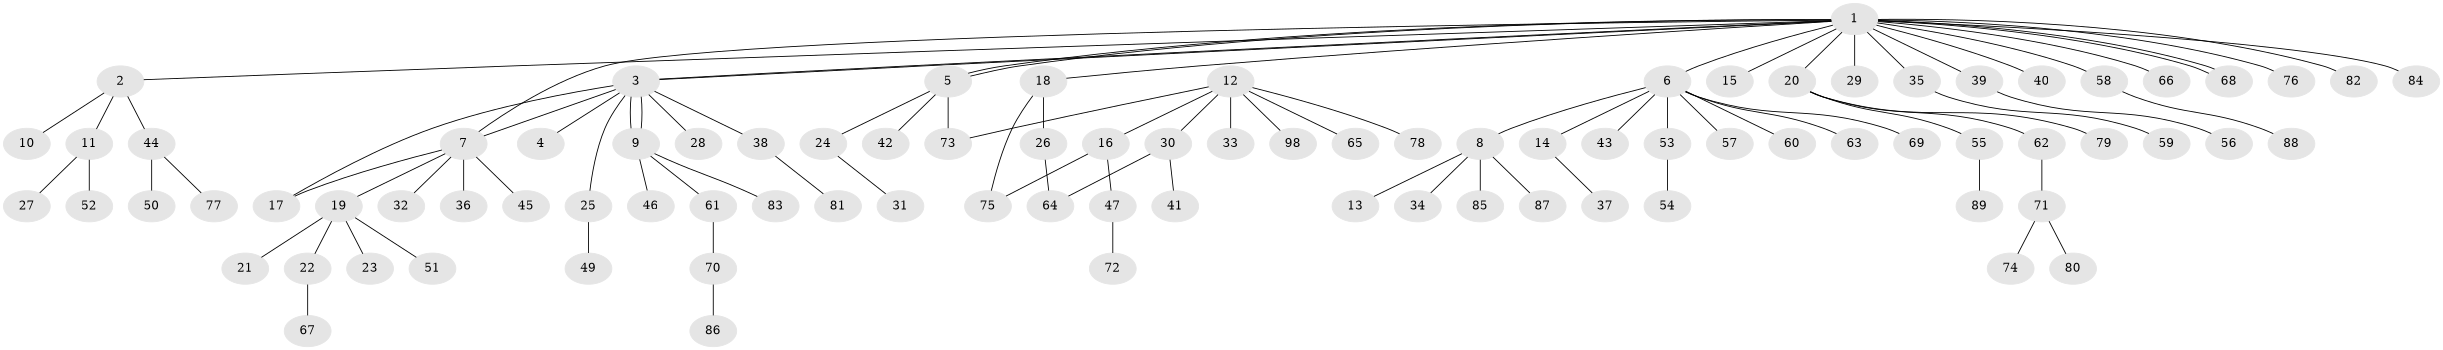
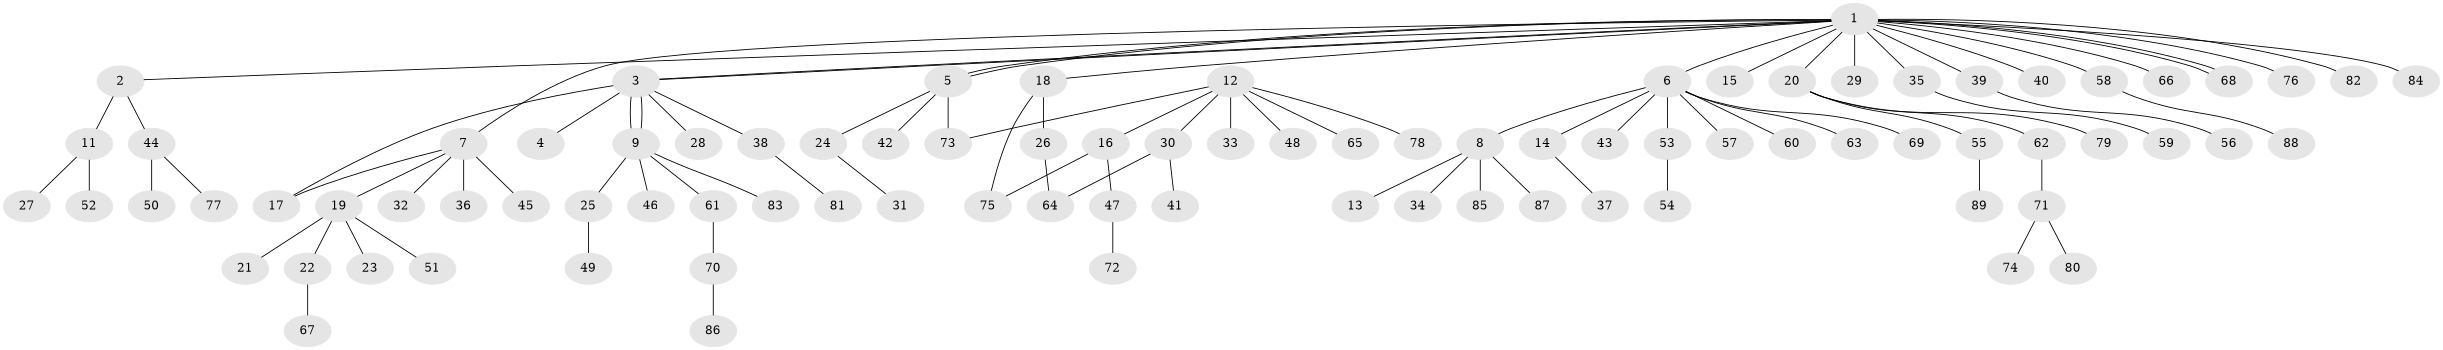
edge "3" -- "7": removed
edge "3" -- "25": now "9" -- "25"
node "10": removed
node "98": label "98" -> "48"
